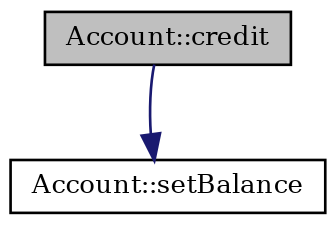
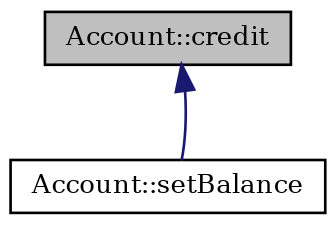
edge "Account::credit" -> "Account::setBalance": reversed
